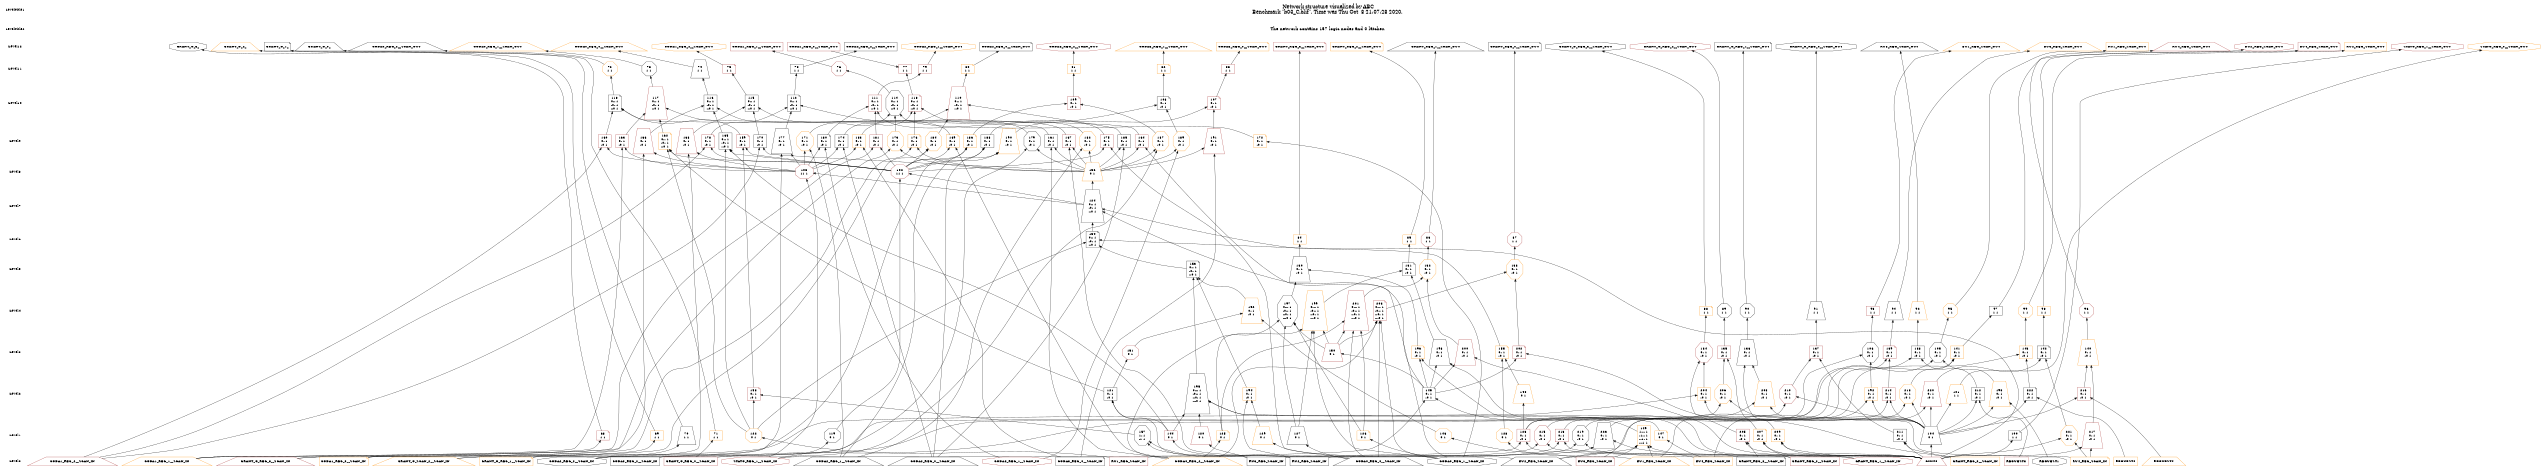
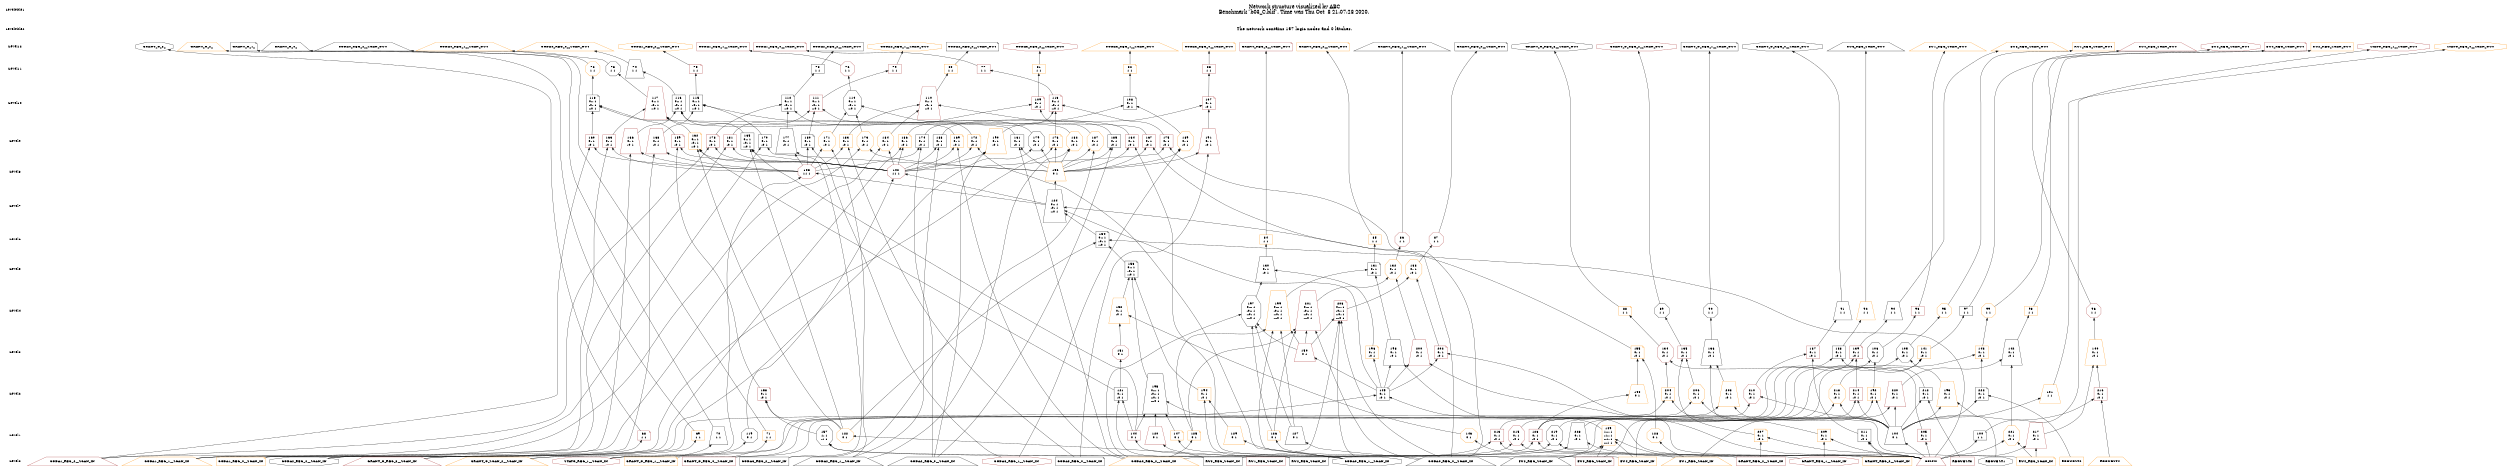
edge "CODA1_REG_0__SCAN_OUT" -> "77 1 1": reversed
edge "102 11 1" -> "172 0- 1 -0 1": added
node "142 0- 1 -0 1": shape note -> trapezium
node "GRANT_REG_3__SCAN_IN": removed
